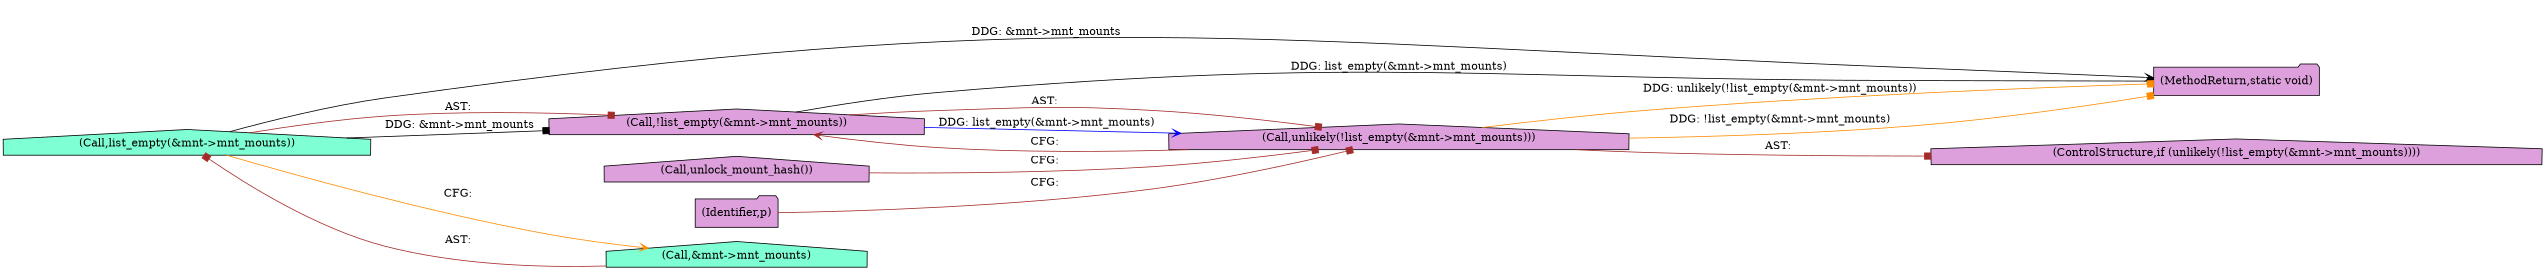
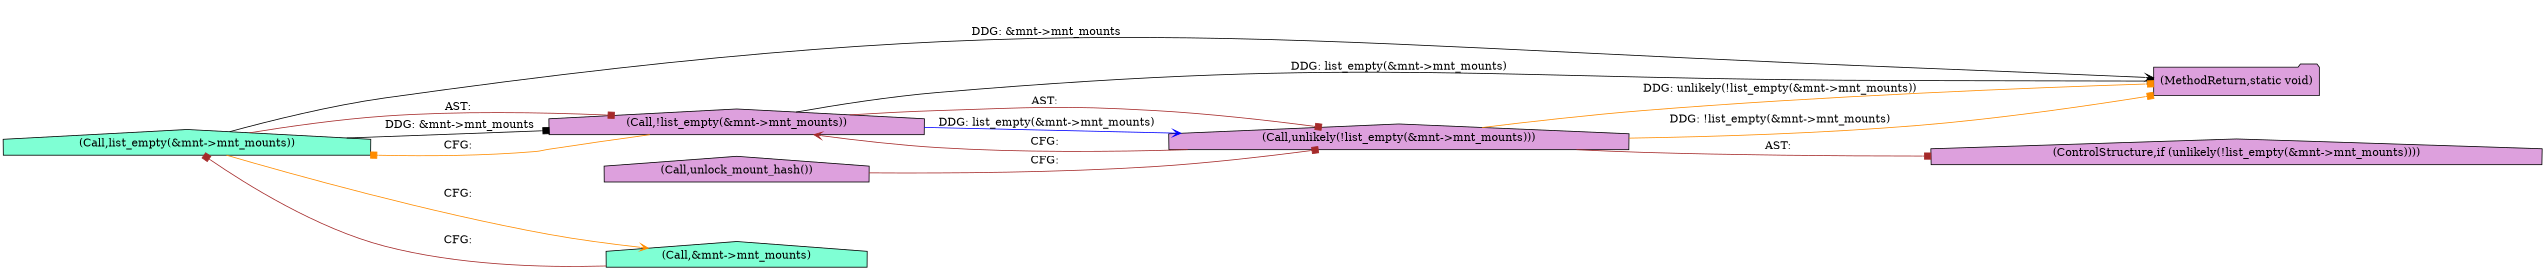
edge "(Call,!list_empty(&mnt->mnt_mounts))" -> "(Call,list_empty(&mnt->mnt_mounts))": added, label "CFG:"
node "(Identifier,p)": removed
edge "(Call,&mnt->mnt_mounts)" -> "(Call,list_empty(&mnt->mnt_mounts))": label "AST: " -> "CFG: "
